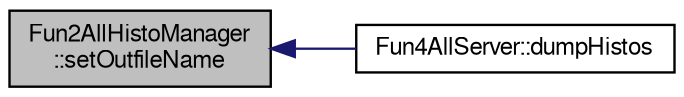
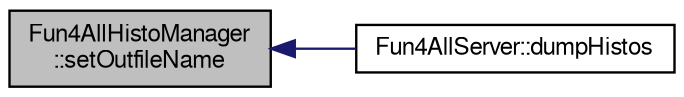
node "Fun2AllHistoManager ::setOutfileName": label "Fun2AllHistoManager ::setOutfileName" -> "Fun4AllHistoManager ::setOutfileName"
